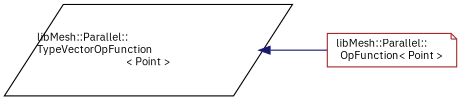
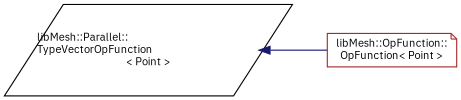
node "libMesh::Parallel:: OpFunction< Point >": label "libMesh::Parallel:: OpFunction< Point >" -> "libMesh::OpFunction:: OpFunction< Point >"
